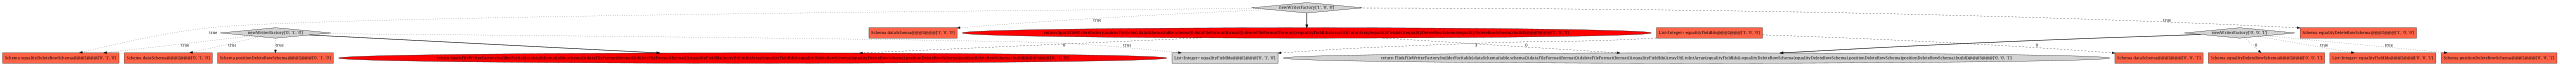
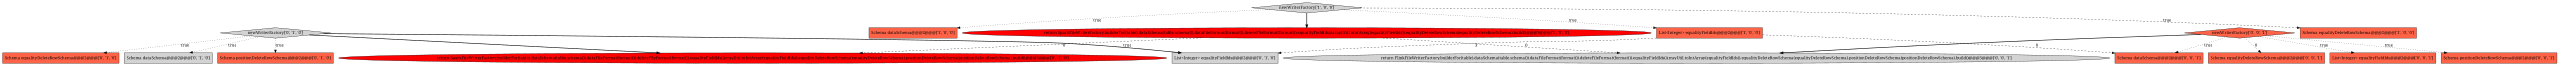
edge "newWriterFactory['1', '0', '0']" -> "Schema equalityDeleteRowSchema@@@2@@@['0', '1', '0']": now "newWriterFactory['1', '0', '0']" -> "List<Integer> equalityFieldIds@@@2@@@['1', '0', '0']"
node "newWriterFactory['0', '0', '1']": fillcolor lightgray -> tomato
edge "newWriterFactory['0', '1', '0']" -> "List<Integer> equalityFieldIds@@@2@@@['0', '1', '0']": style dotted -> bold
edge "newWriterFactory['0', '0', '1']" -> "Schema dataSchema@@@2@@@['0', '0', '1']": added, label "true"
node "Schema dataSchema@@@2@@@['0', '1', '0']": fillcolor tomato -> lightgray
